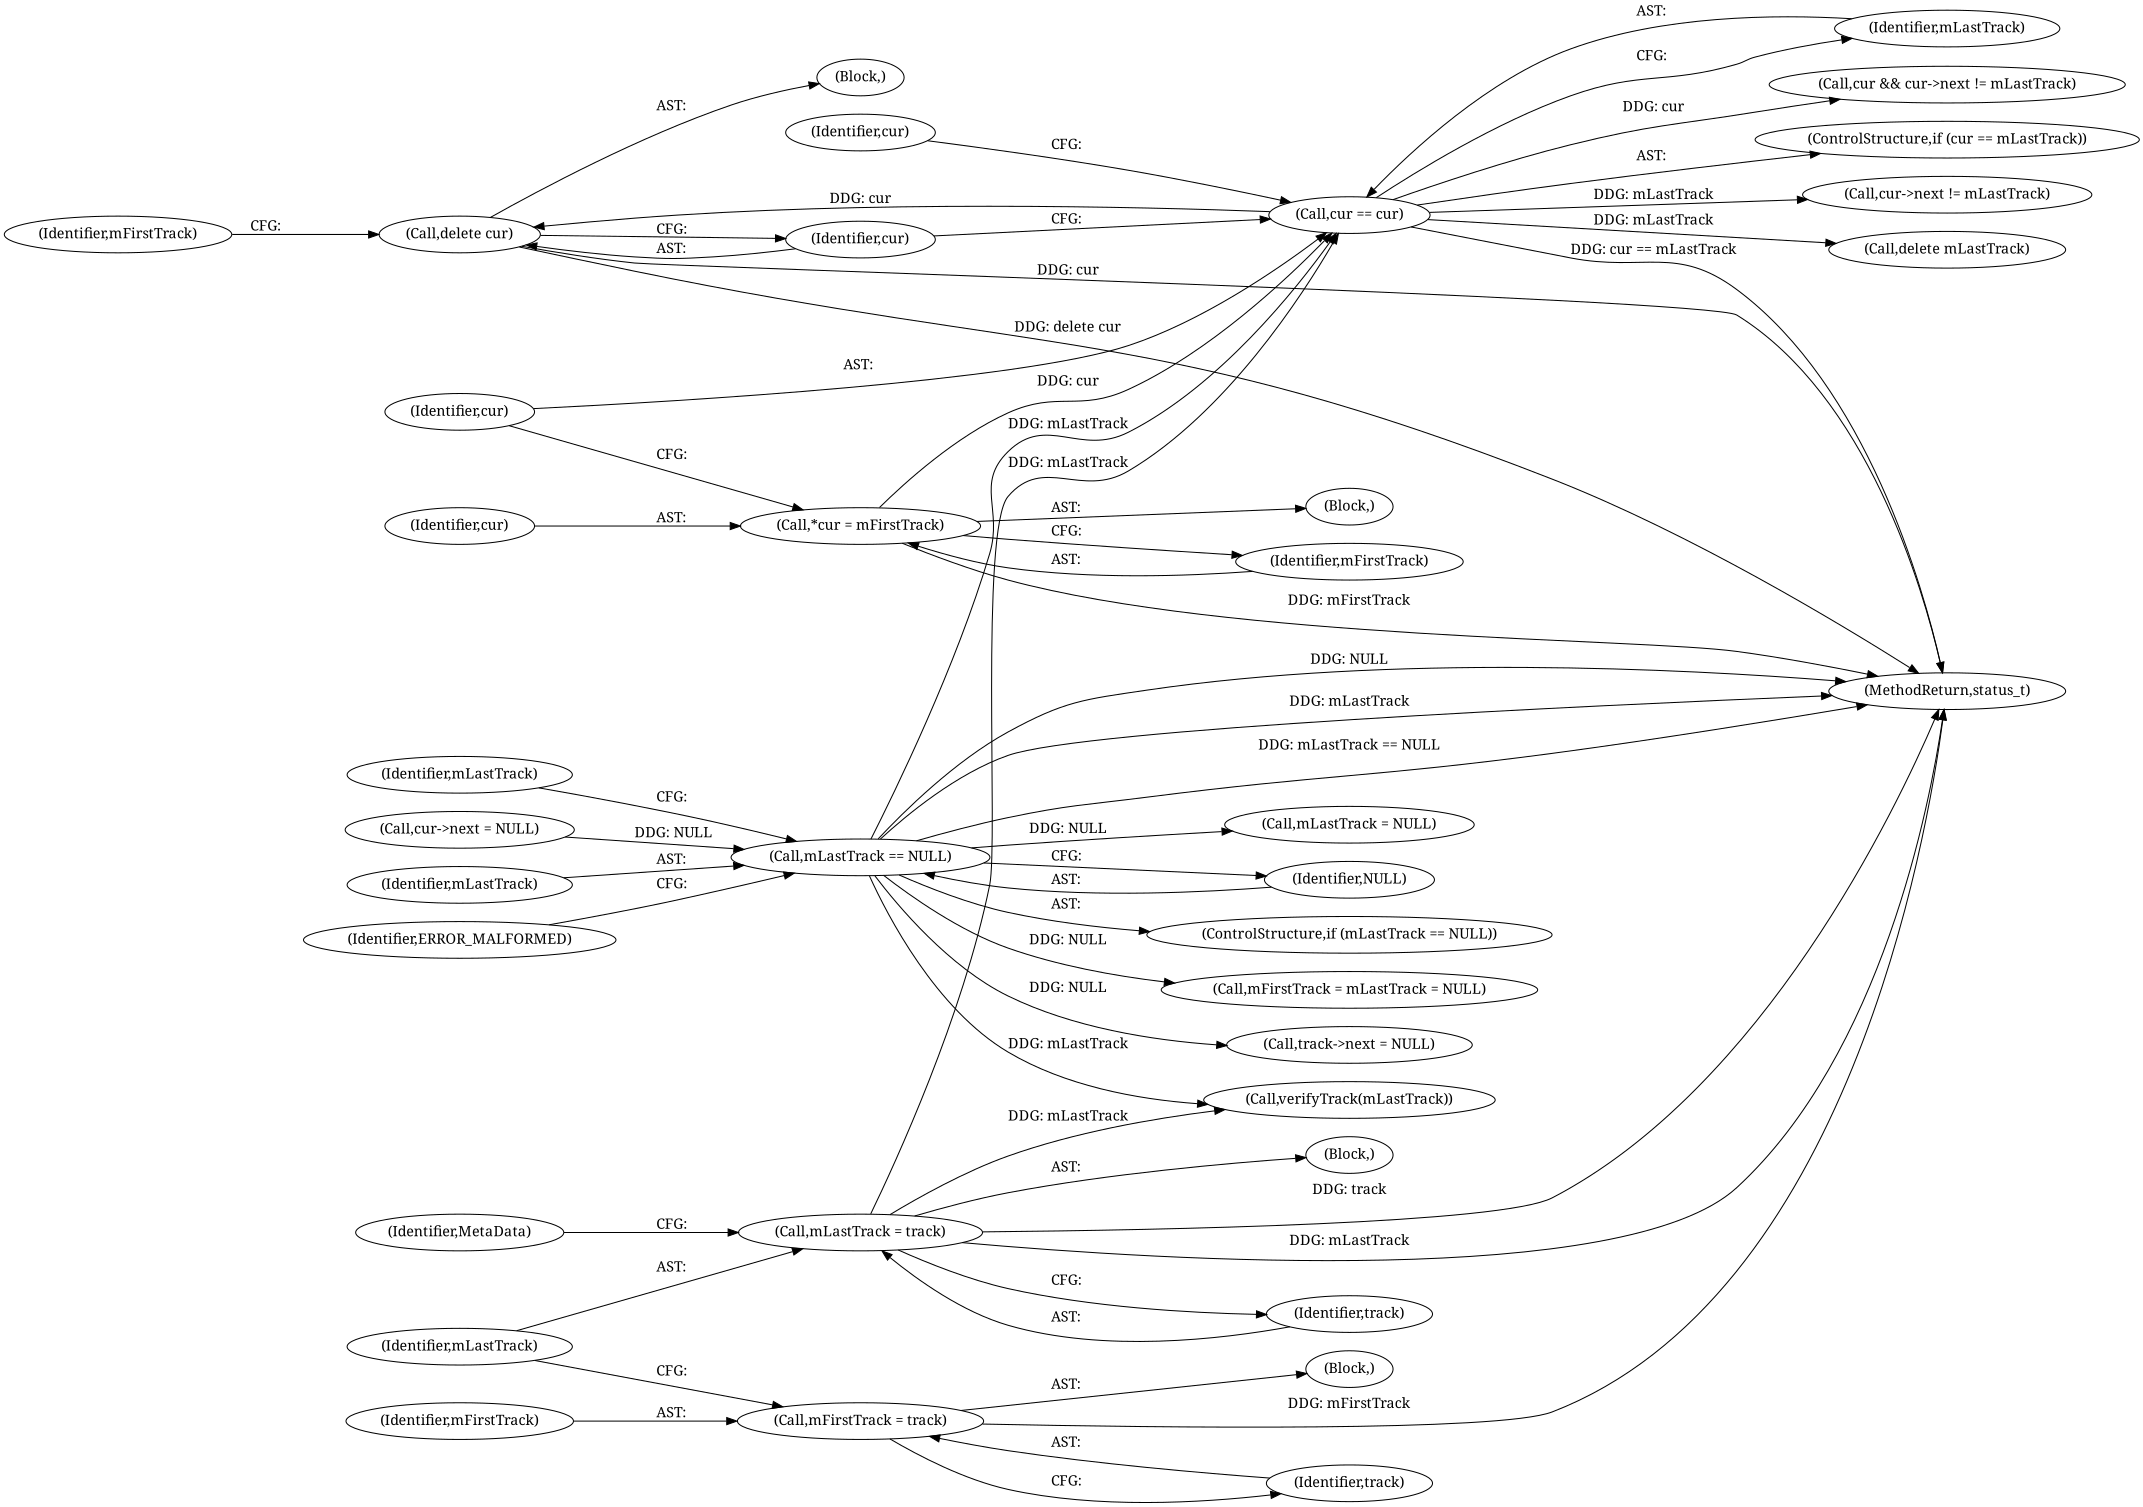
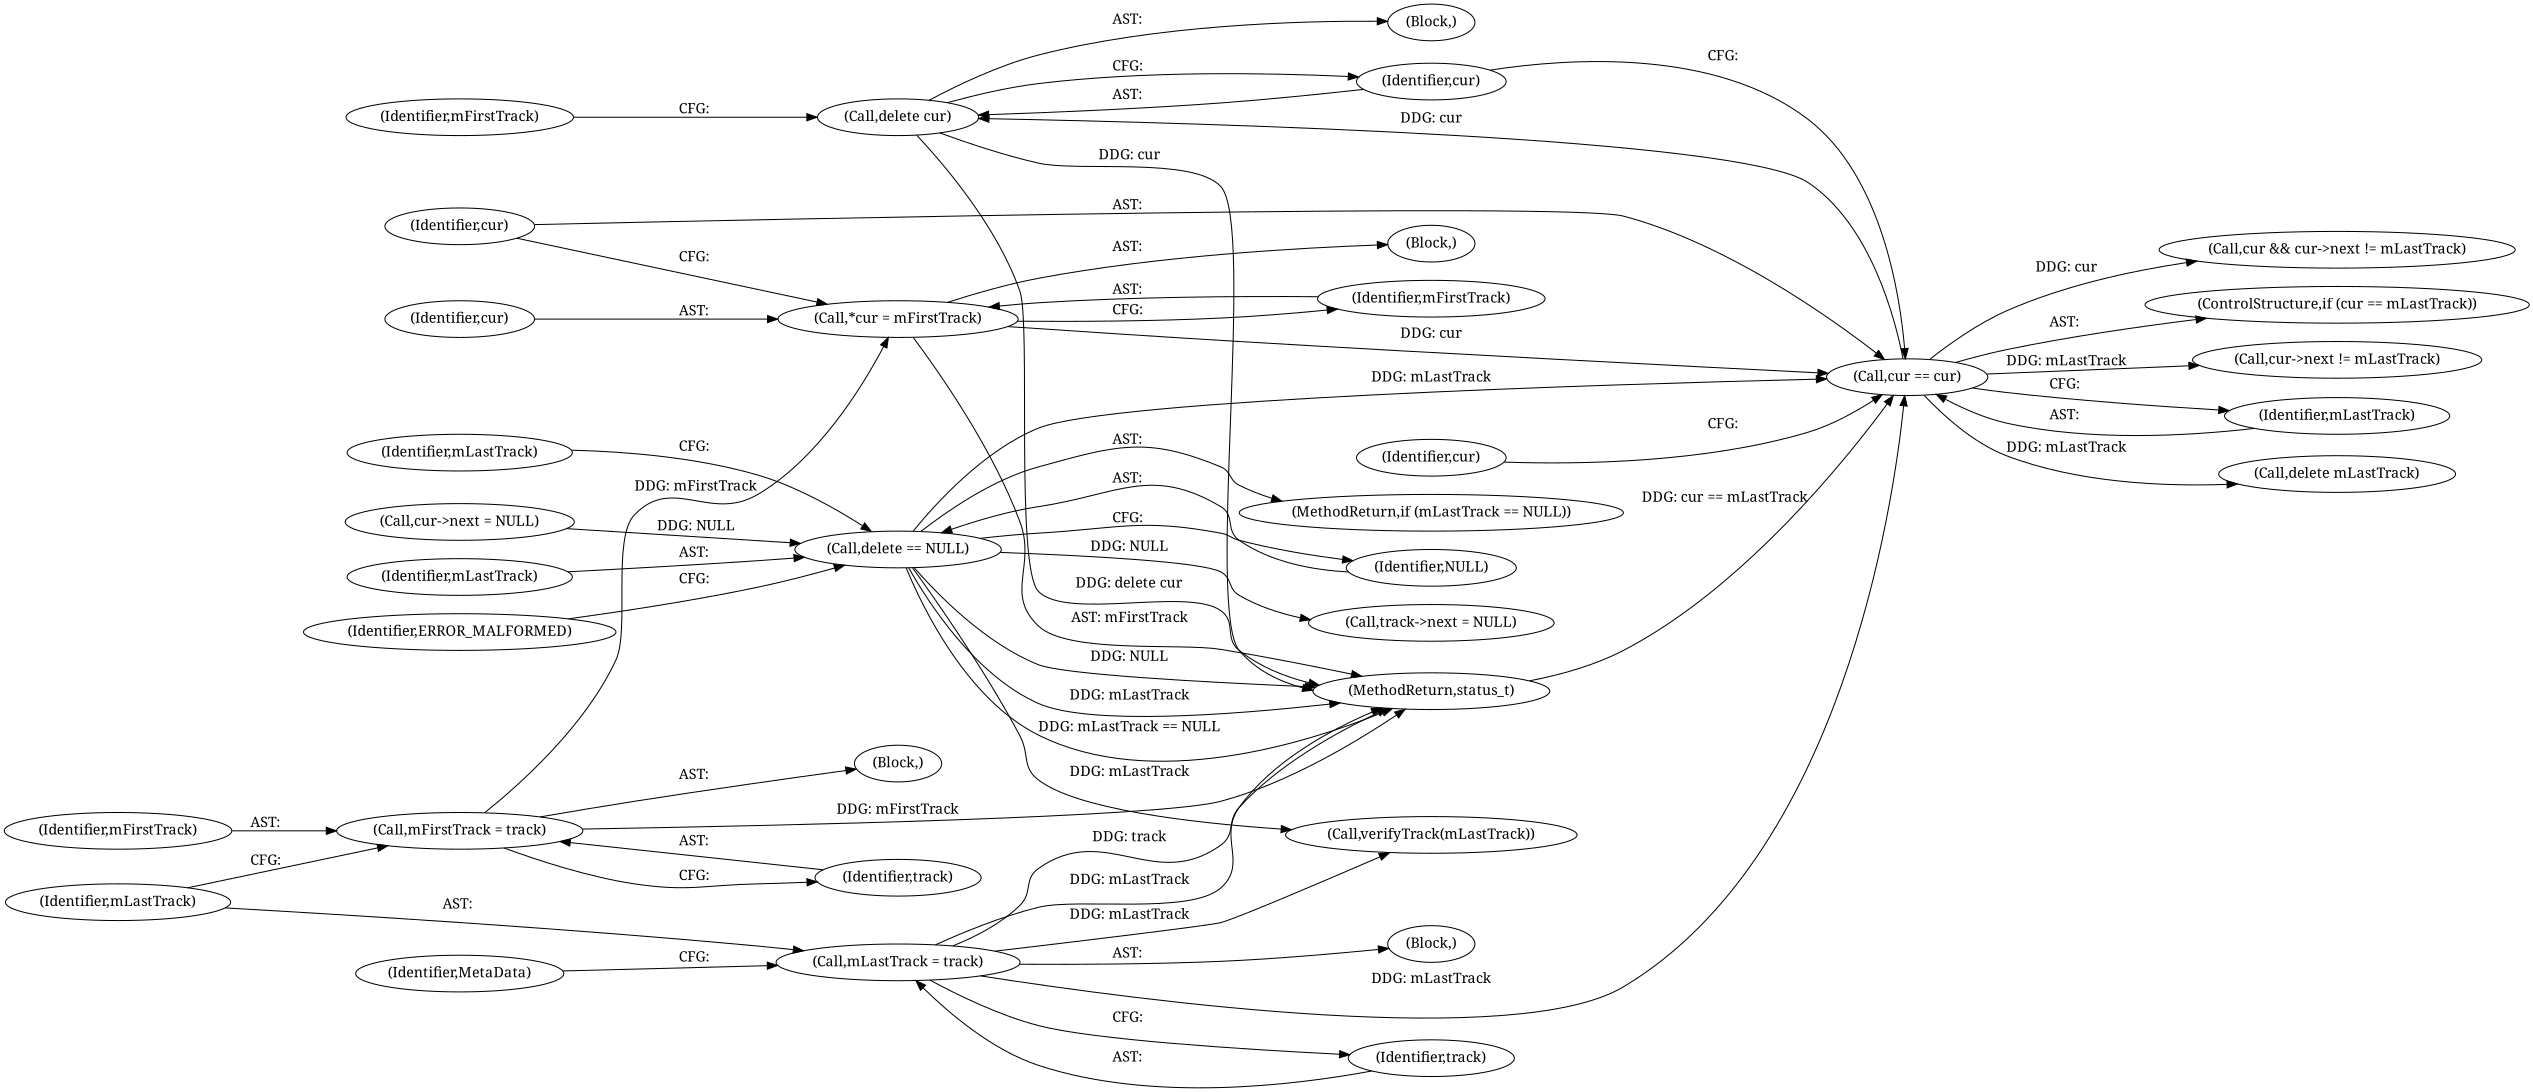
edge "(Call,cur == cur)" -> "(MethodReturn,status_t)": reversed
edge "(Call,mFirstTrack = track)" -> "(Call,*cur = mFirstTrack)": added, label "DDG: mFirstTrack"
edge "(Call,*cur = mFirstTrack)" -> "(MethodReturn,status_t)": label "DDG: mFirstTrack" -> "AST: mFirstTrack"
node "(Call,mLastTrack = NULL)": removed
node "(Call,mLastTrack == NULL)": label "(Call,mLastTrack == NULL)" -> "(Call,delete == NULL)"
node "(ControlStructure,if (mLastTrack == NULL))": label "(ControlStructure,if (mLastTrack == NULL))" -> "(MethodReturn,if (mLastTrack == NULL))"
node "(Call,mFirstTrack = mLastTrack = NULL)": removed
